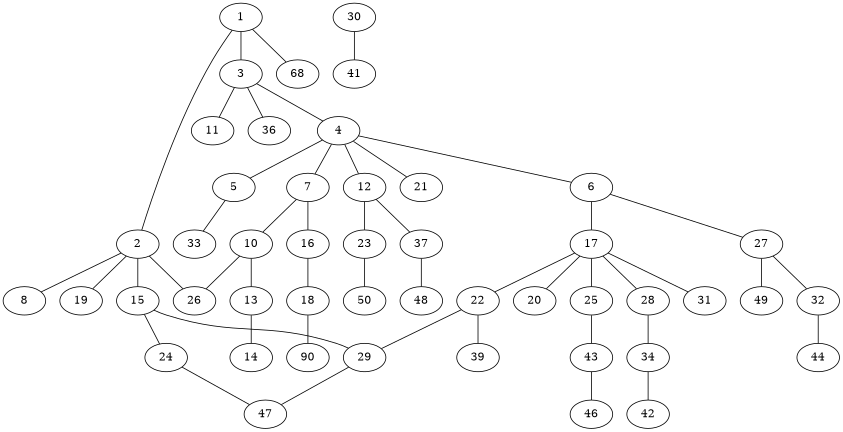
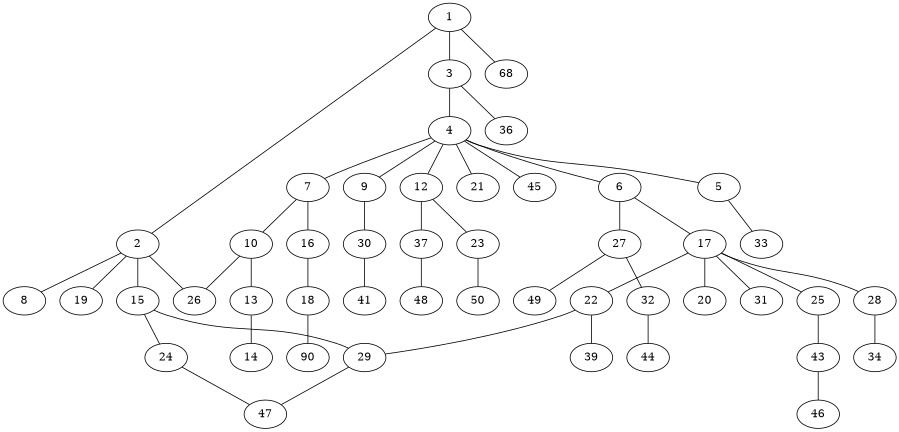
node "11": removed
node "9": added
node "45": added
node "42": removed
